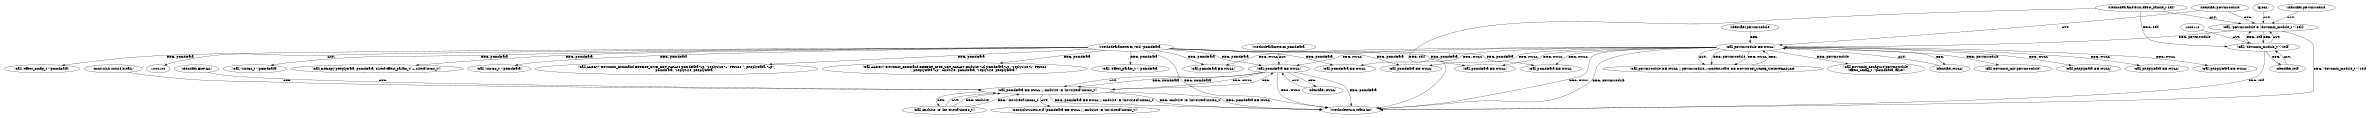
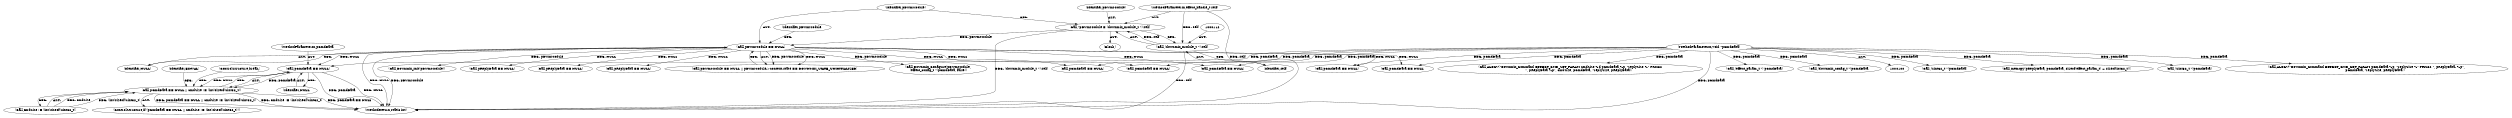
edge "(Block,)" -> "(Call,*pDwmModule = (downmix_module_t *) self)": reversed
node "(Call,(effect_config_t *)pCmdData)": label "(Call,(effect_config_t *)pCmdData)" -> "(Call,(downmix_config_t *)pCmdData)"
